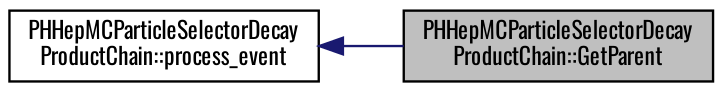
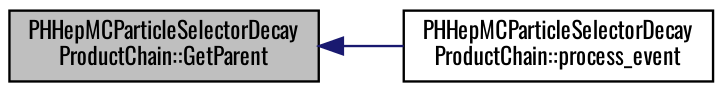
edge "PHHepMCParticleSelectorDecay ProductChain::GetParent" -> "PHHepMCParticleSelectorDecay ProductChain::process_event": reversed
